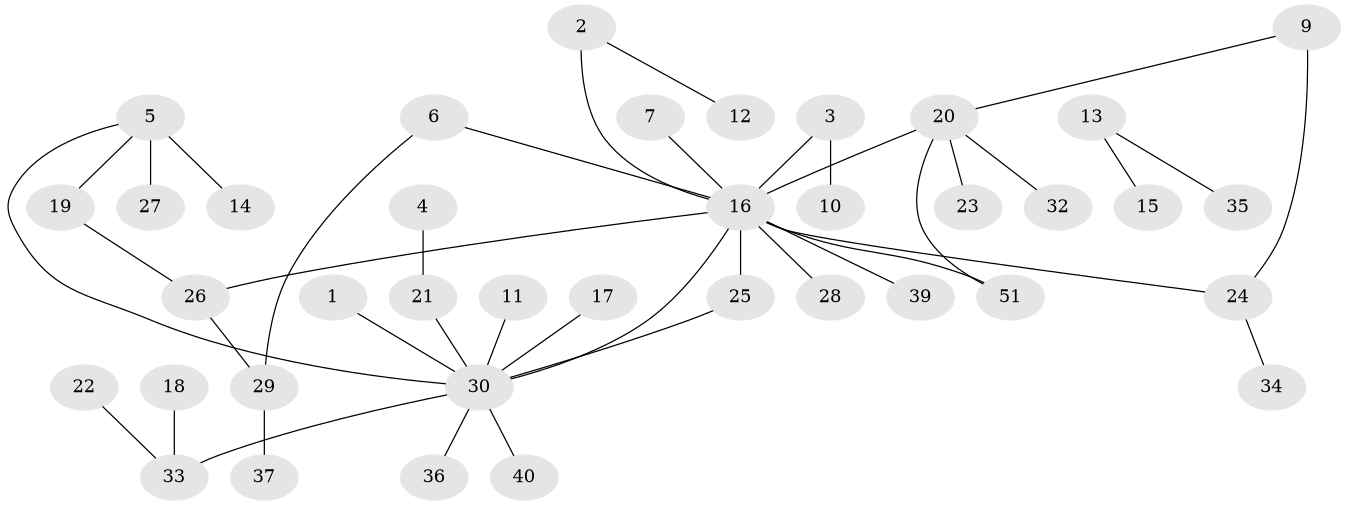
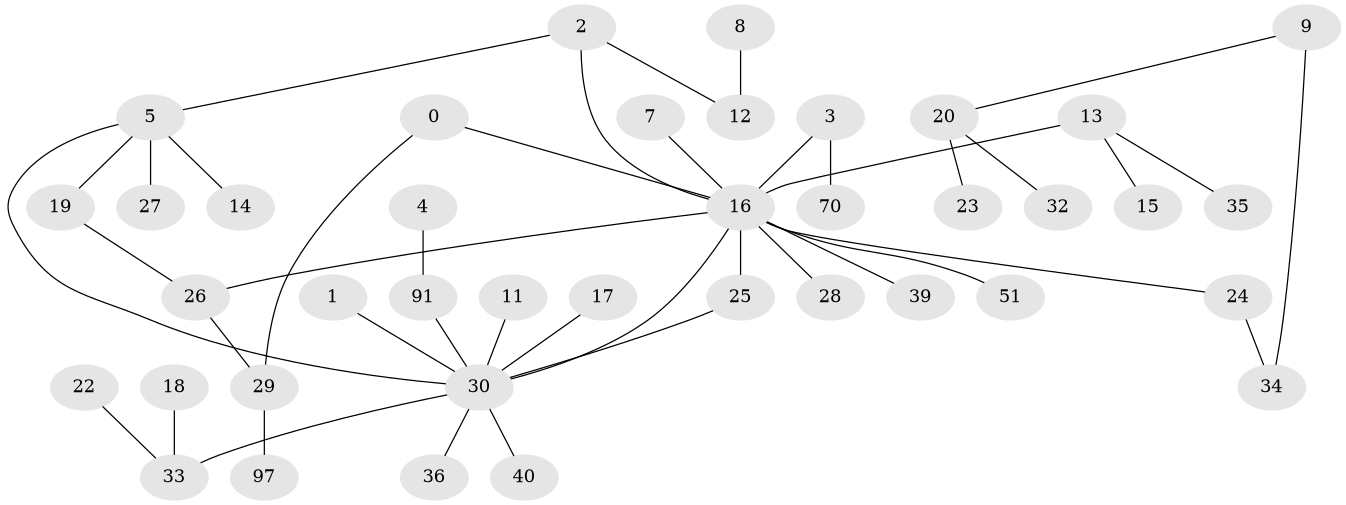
node "8": added
edge "2" -- "5": added
node "6": label "6" -> "0"
edge "20" -- "16": now "13" -- "16"
edge "9" -- "24": now "9" -- "34"
node "10": label "10" -> "70"
edge "20" -- "51": removed
node "21": label "21" -> "91"
node "37": label "37" -> "97"
